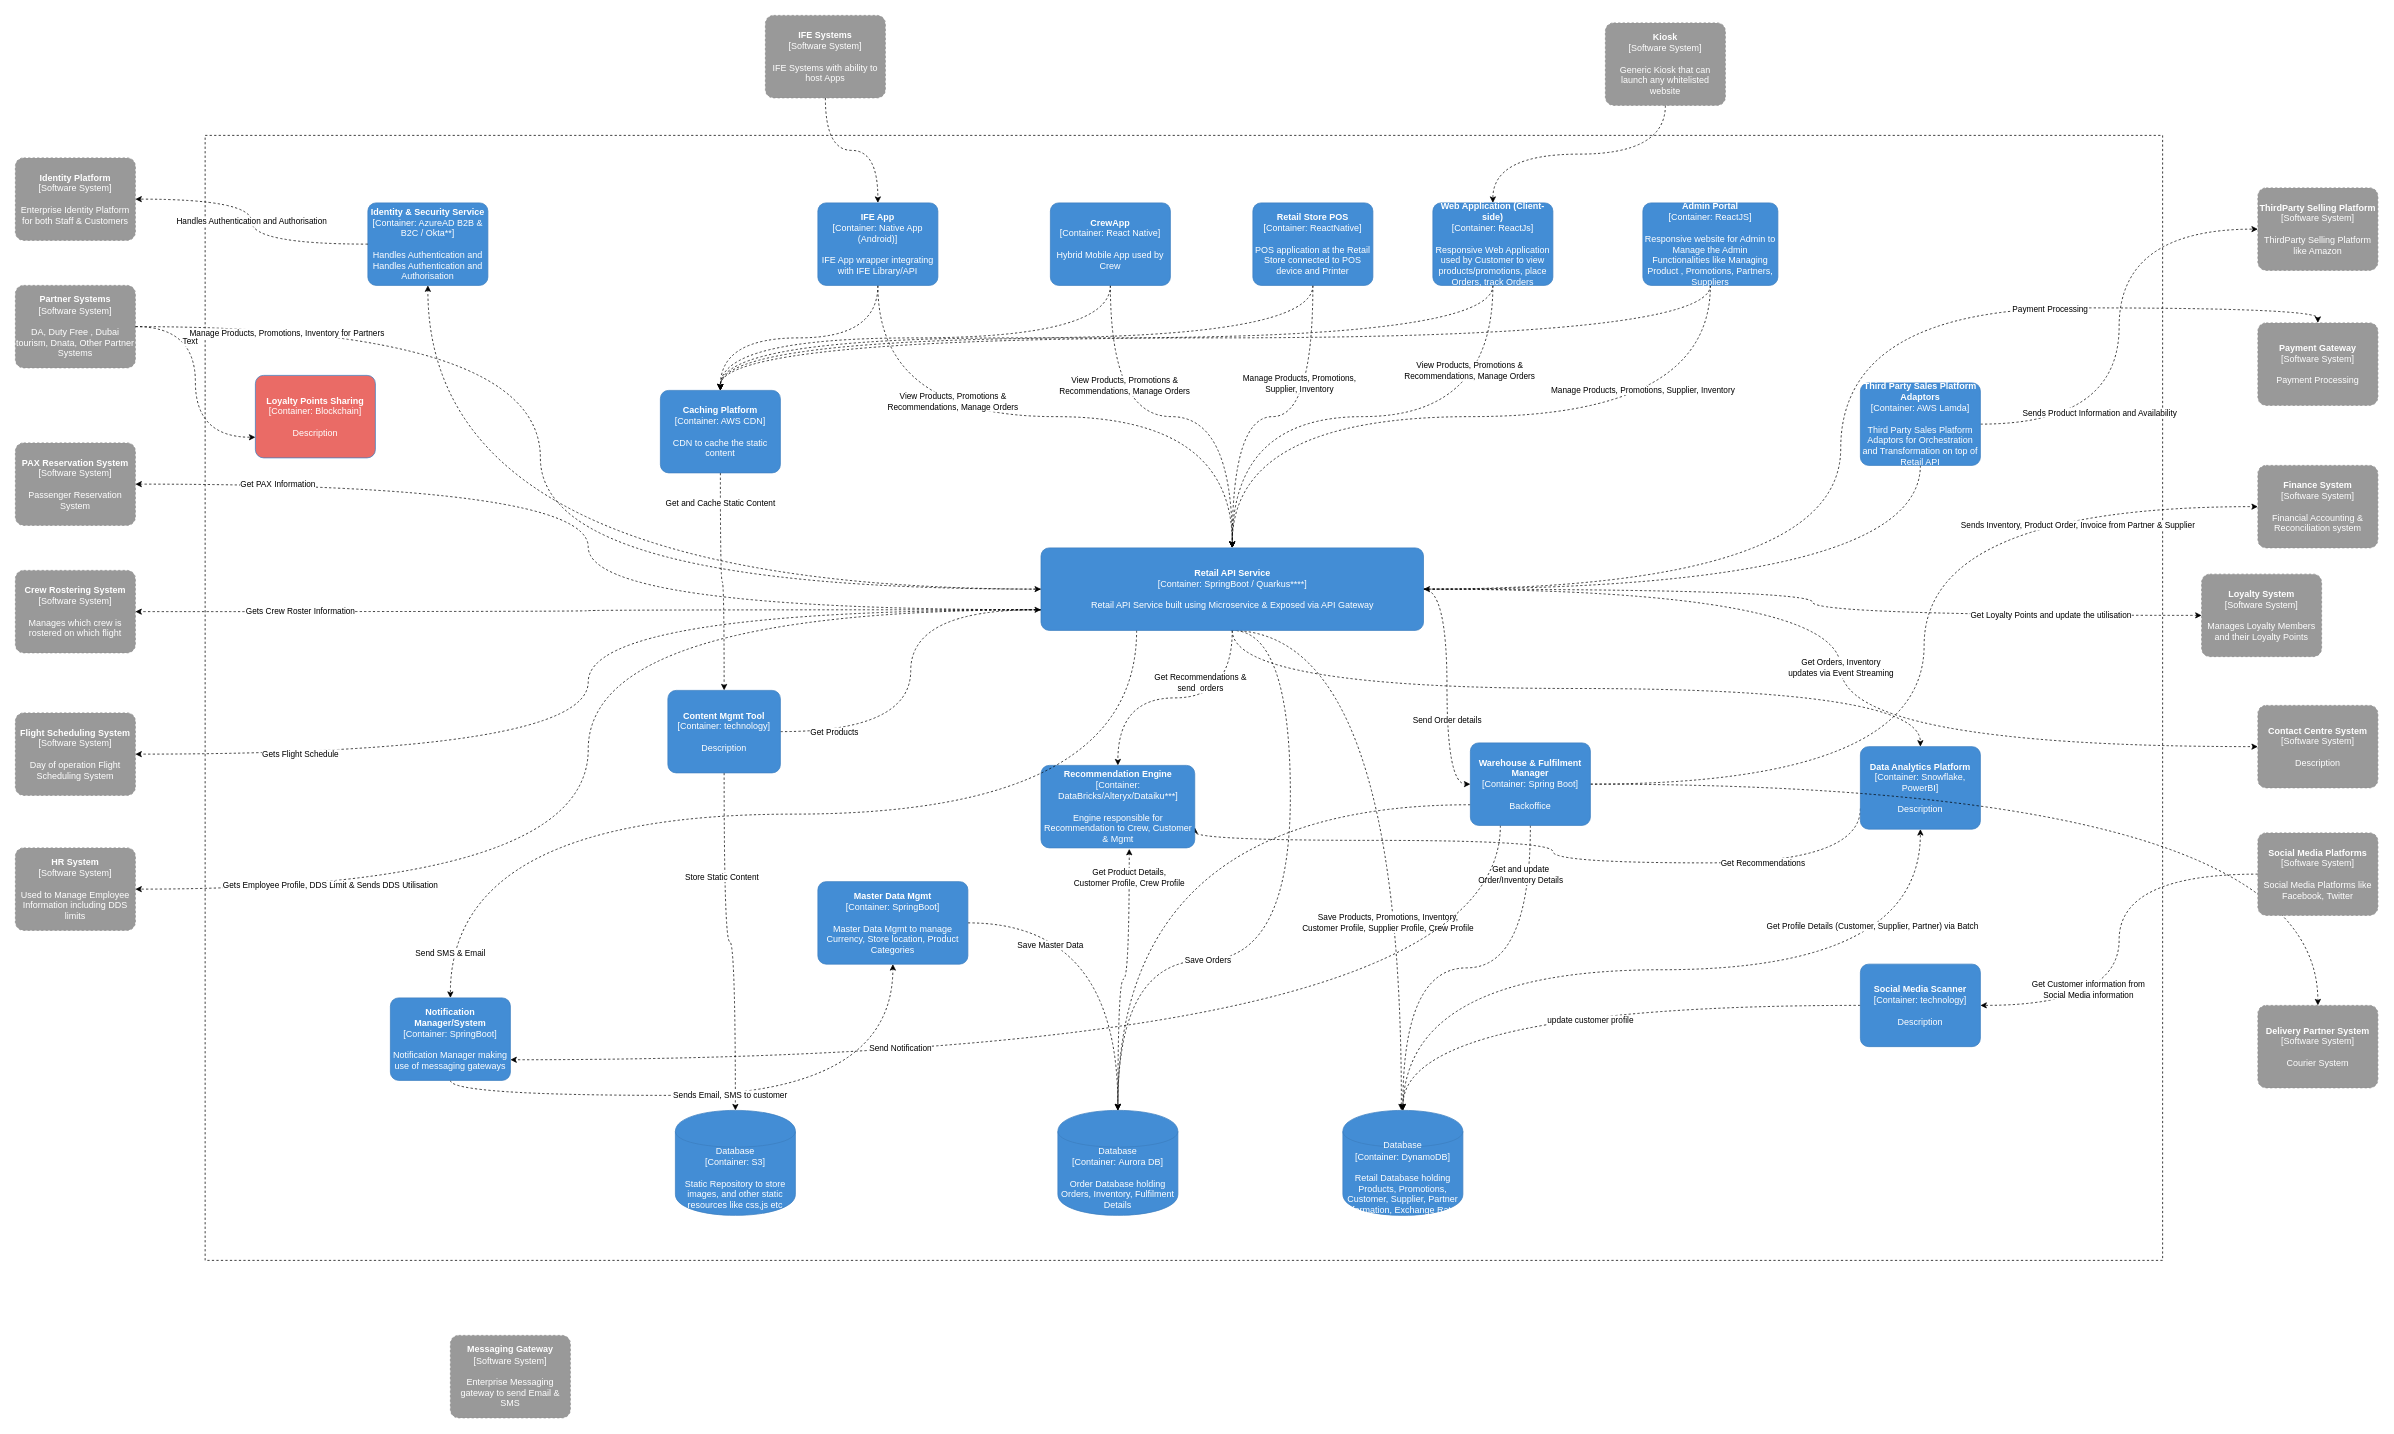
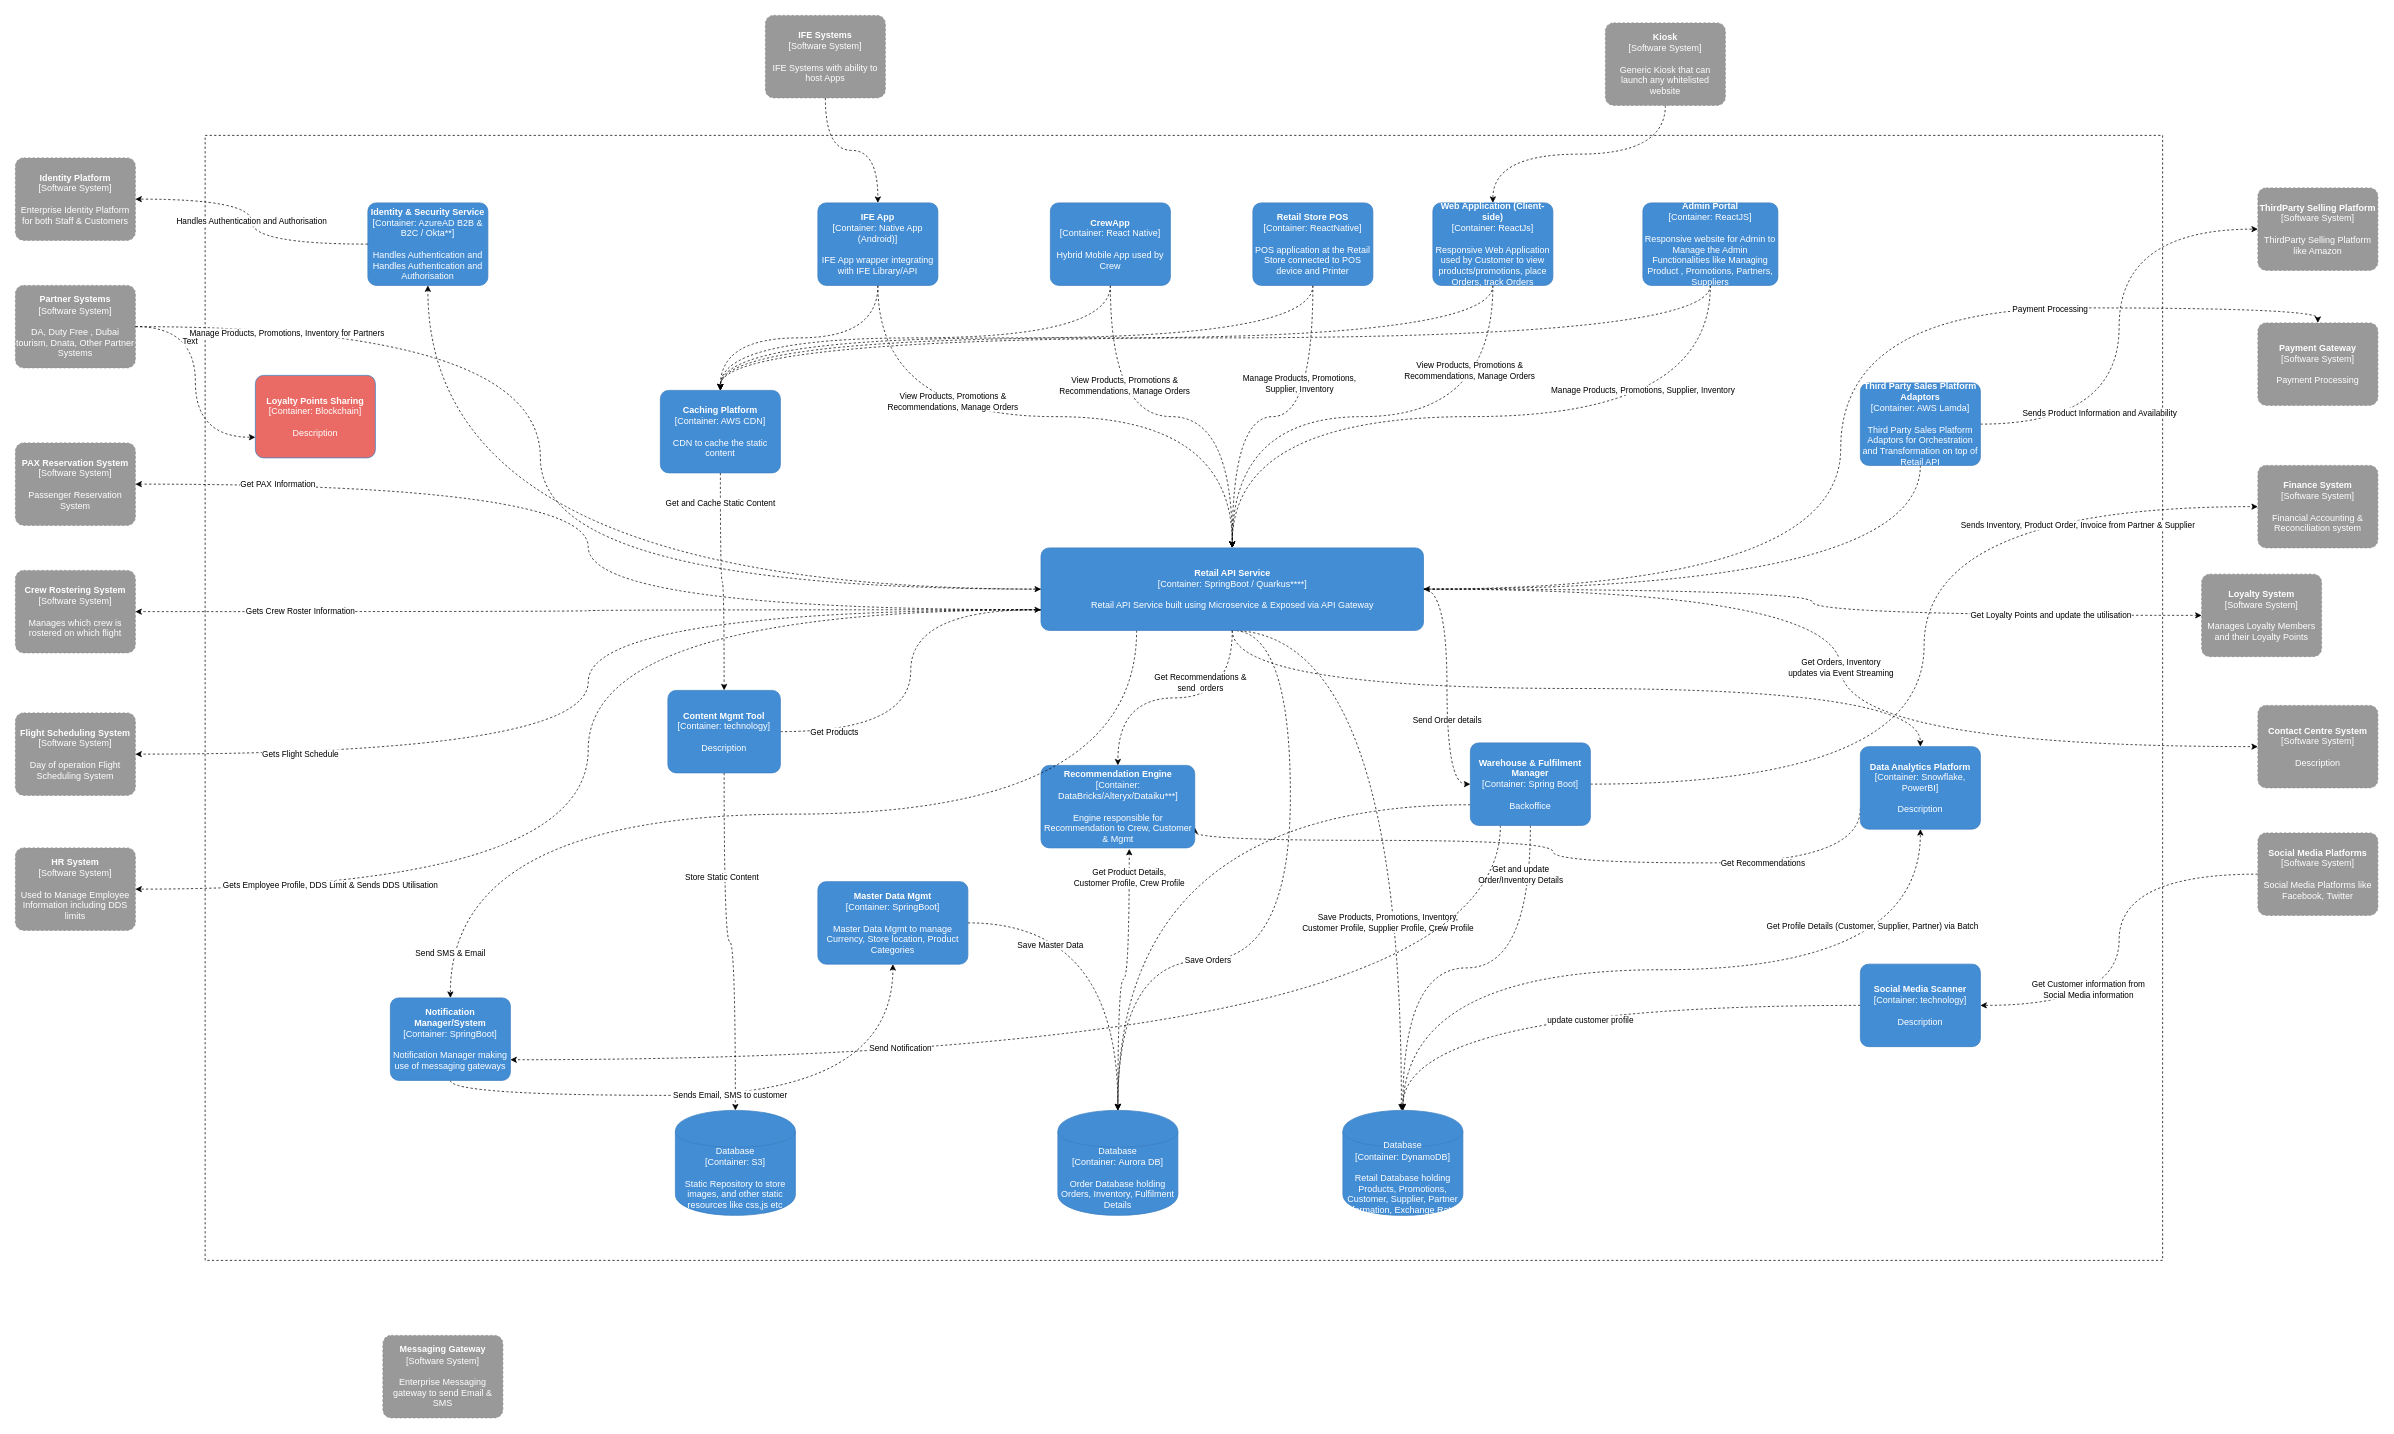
edge "Warehouse & Fulfilment Manager [Container: Spring Boot] Backoffice" -> "Delivery Partner System [Software System] Courier System": removed
node "Delivery Partner System [Software System] Courier System": removed
node "Messaging Gateway [Software System] Enterprise Messaging gateway to send Email & SMS": moved (510, 1377) -> (443, 1377)
